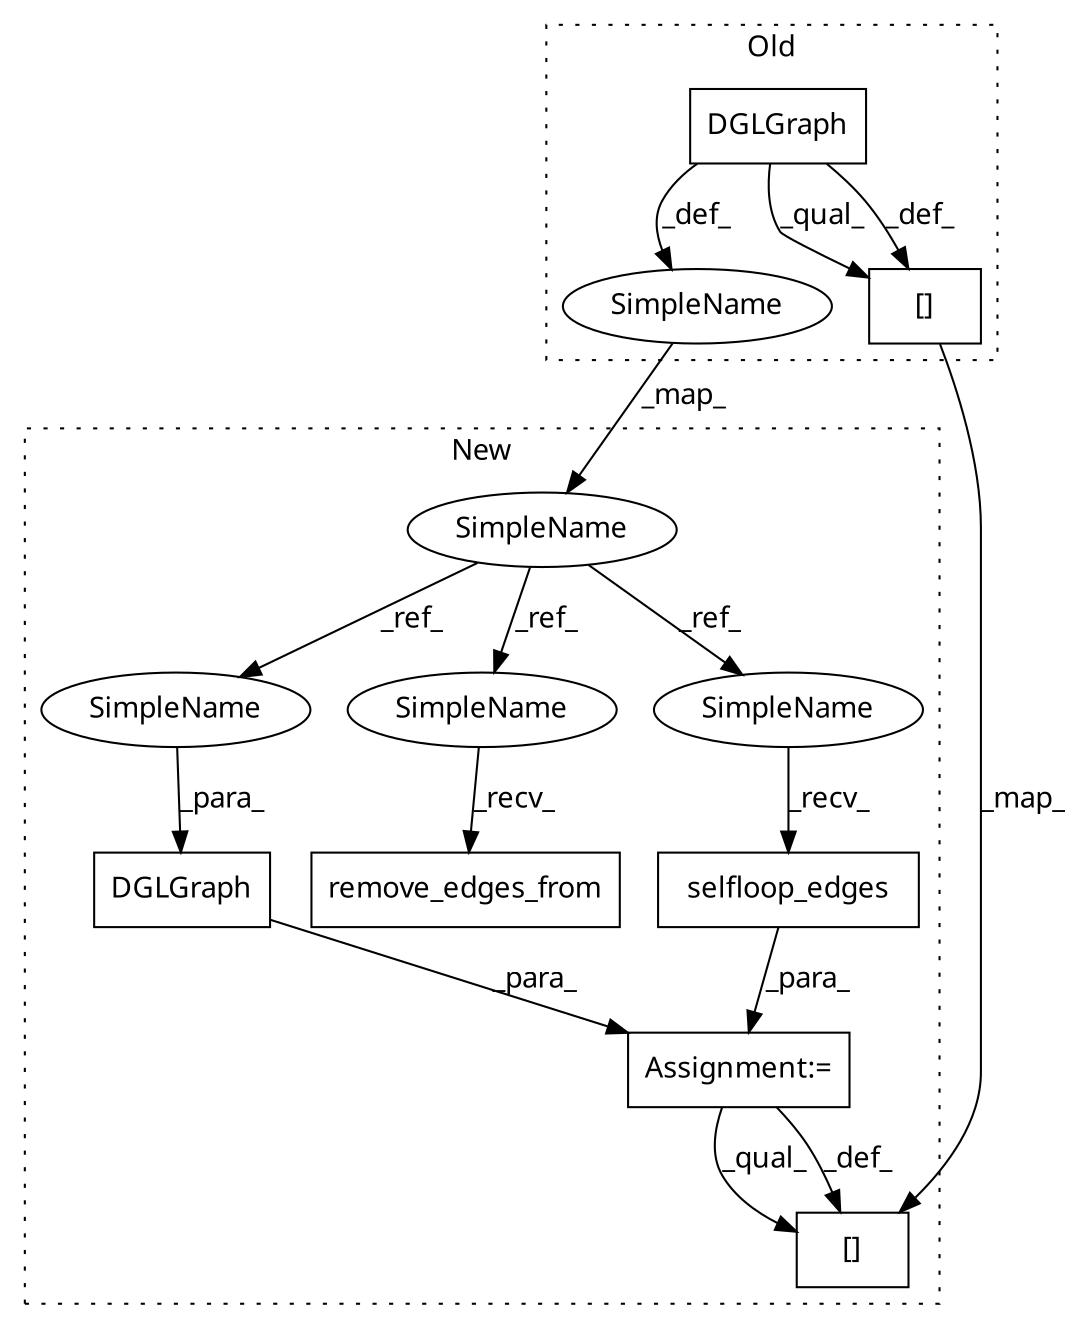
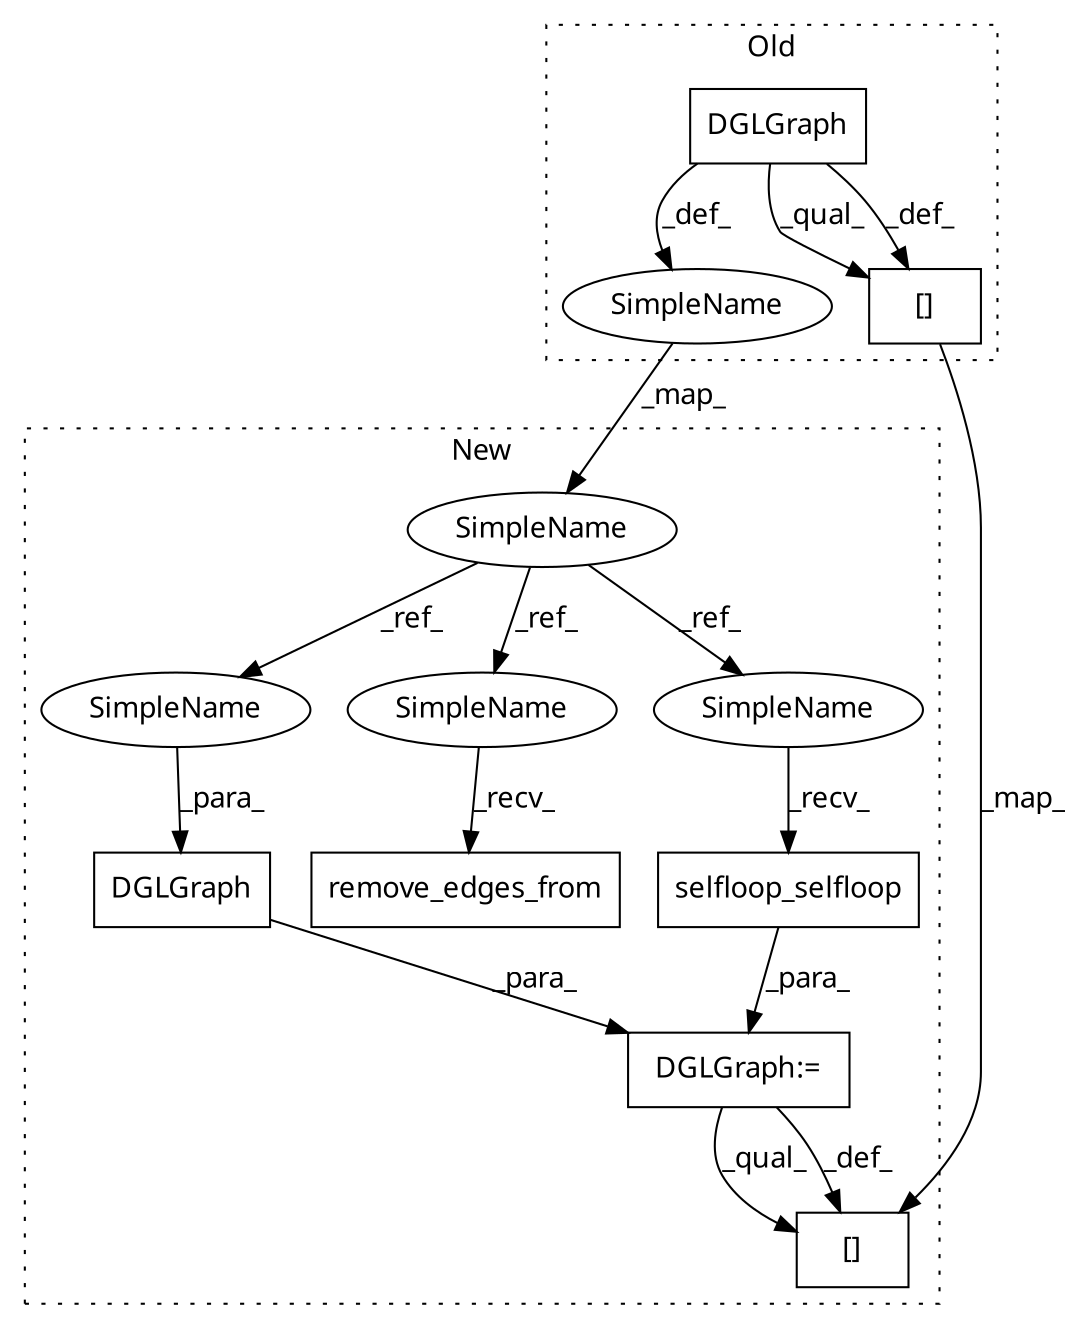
node "selfloop_edges": label "selfloop_edges" -> "selfloop_selfloop"
node "Assignment:=": label "Assignment:=" -> "DGLGraph:="
